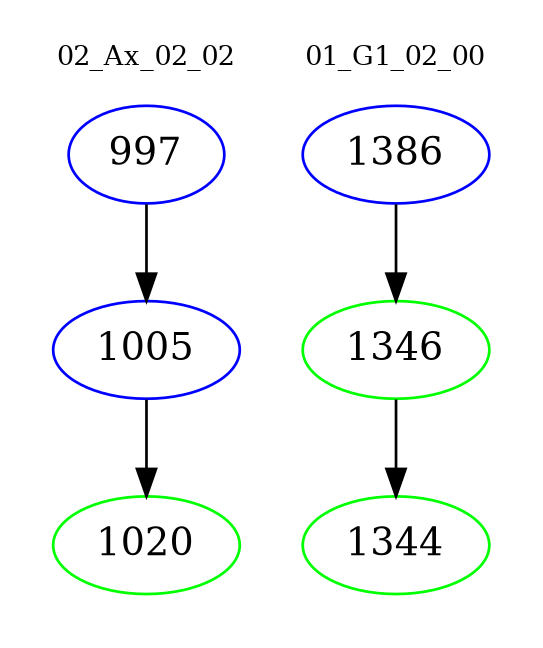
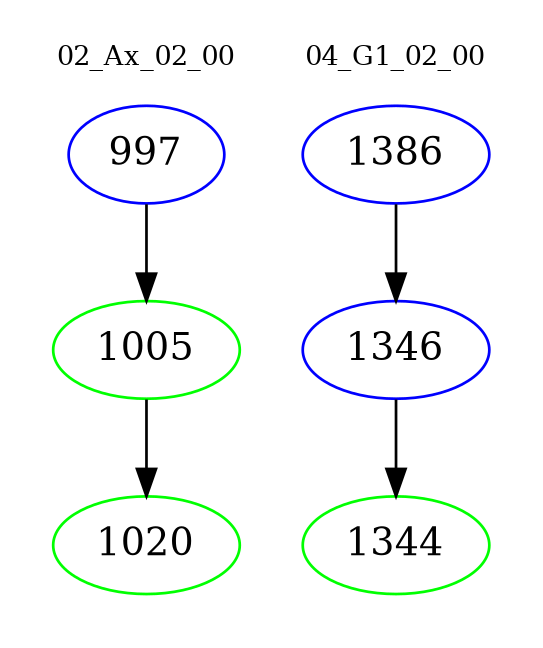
cluster "02_Ax_02_02": label "02_Ax_02_02" -> "02_Ax_02_00"
cluster "01_G1_02_00": label "01_G1_02_00" -> "04_G1_02_00"
node "1005": color blue -> green
node "1346": color green -> blue
